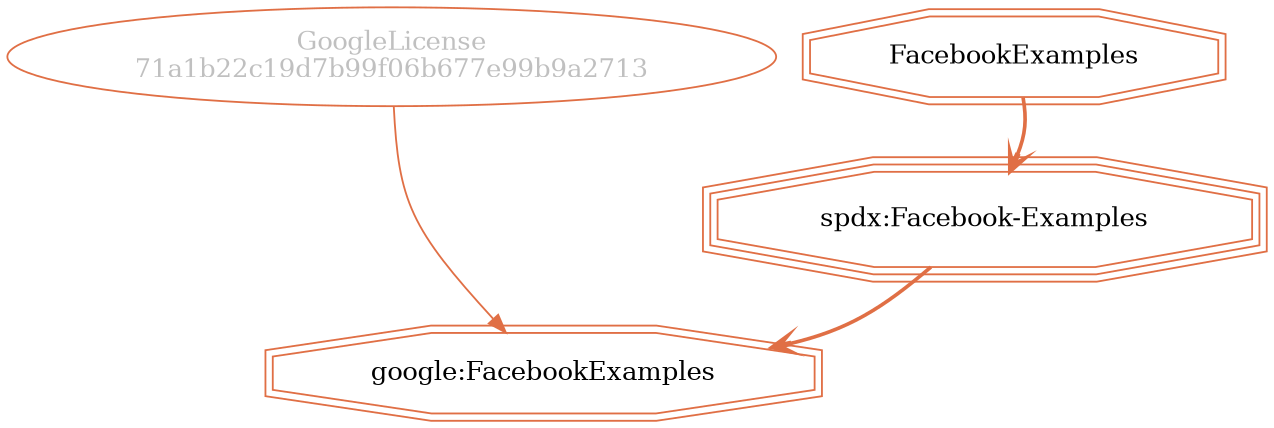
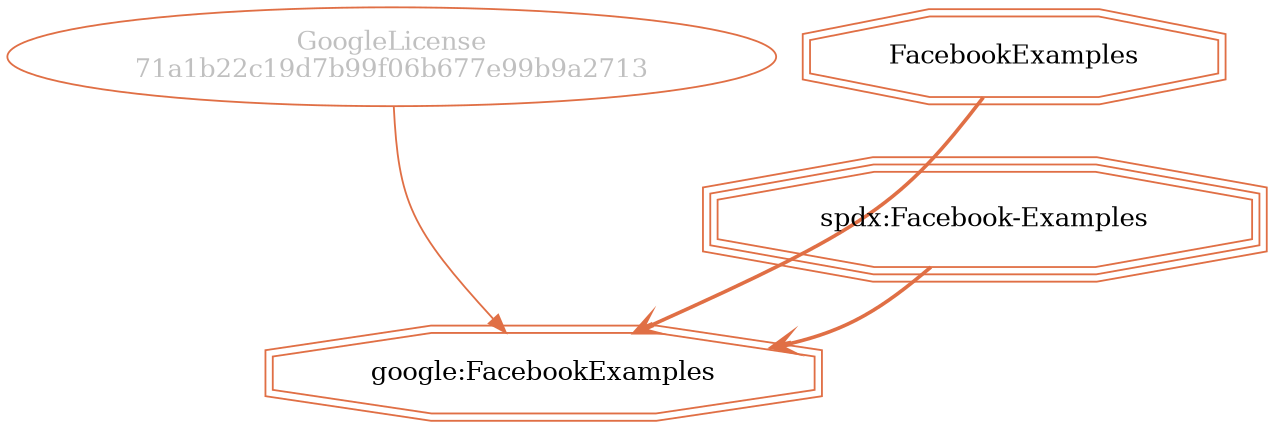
edge "FacebookExamples" -> "spdx:Facebook-Examples": now "FacebookExamples" -> "google:FacebookExamples"
